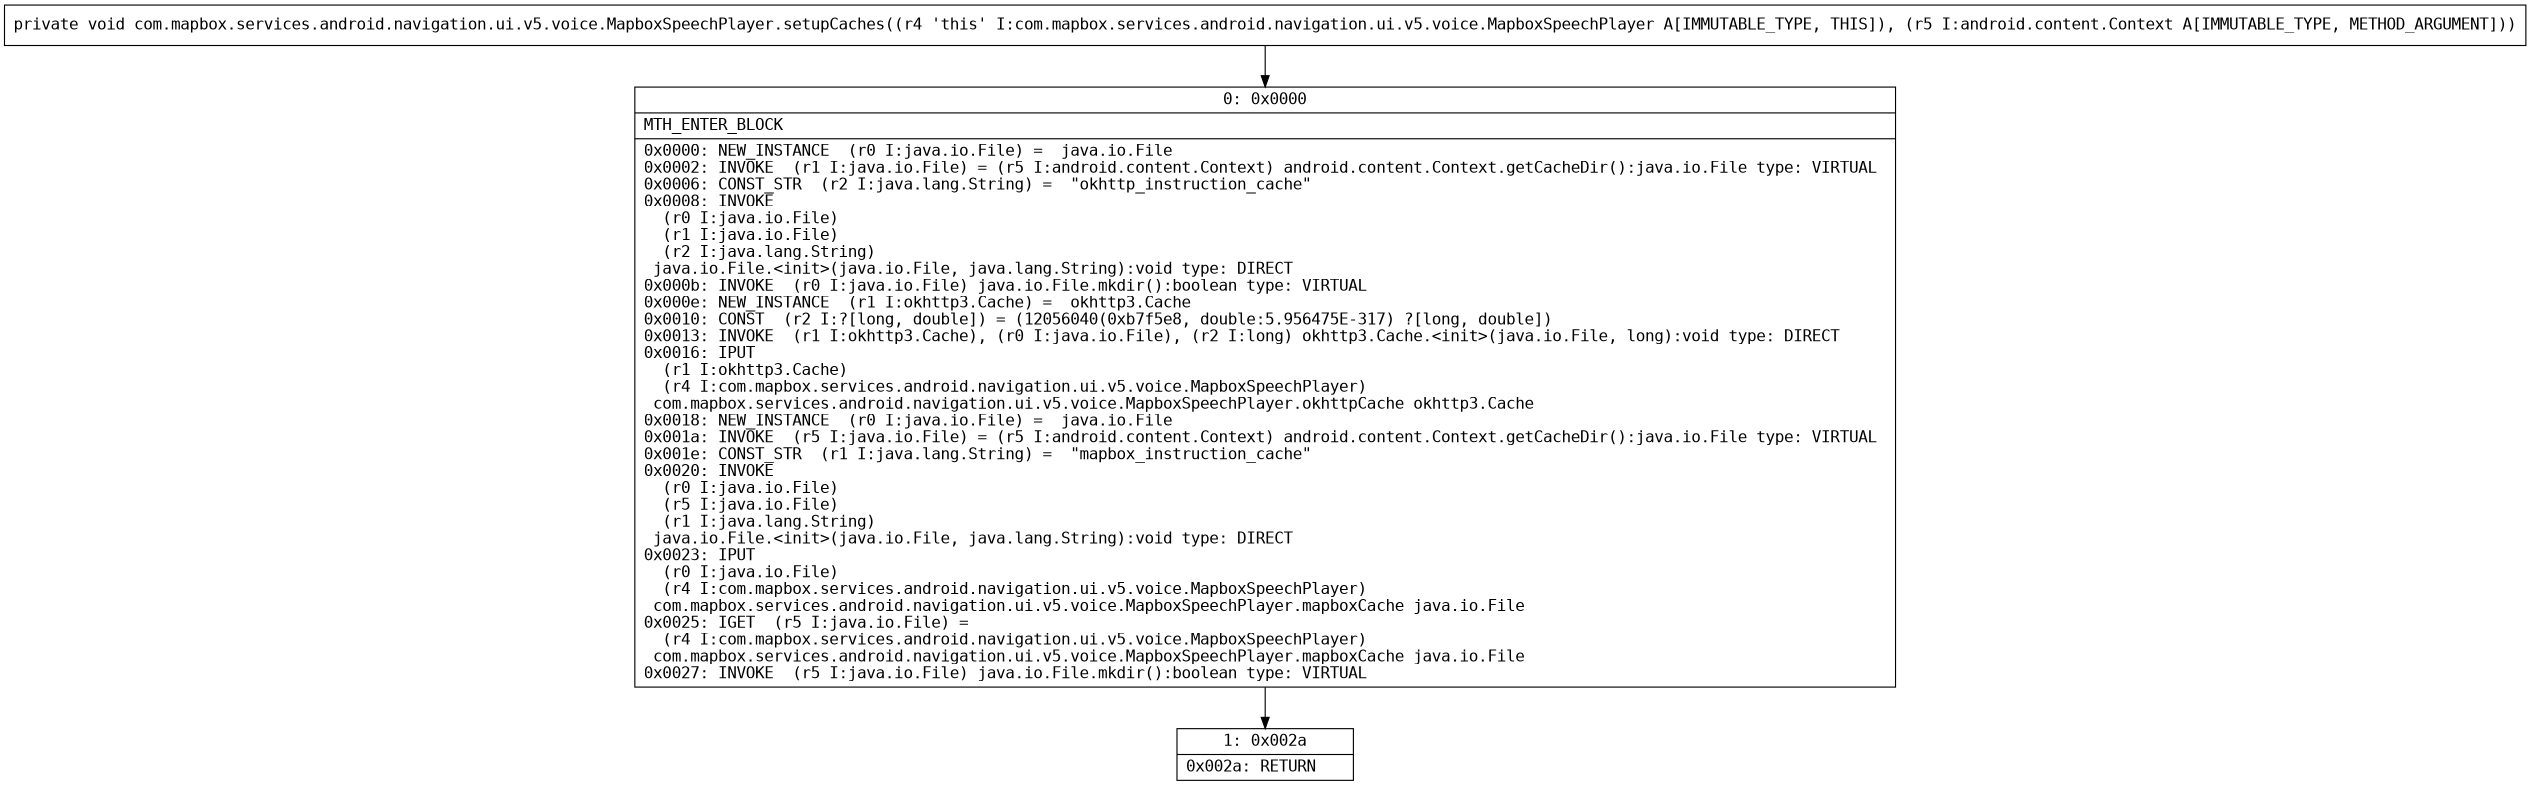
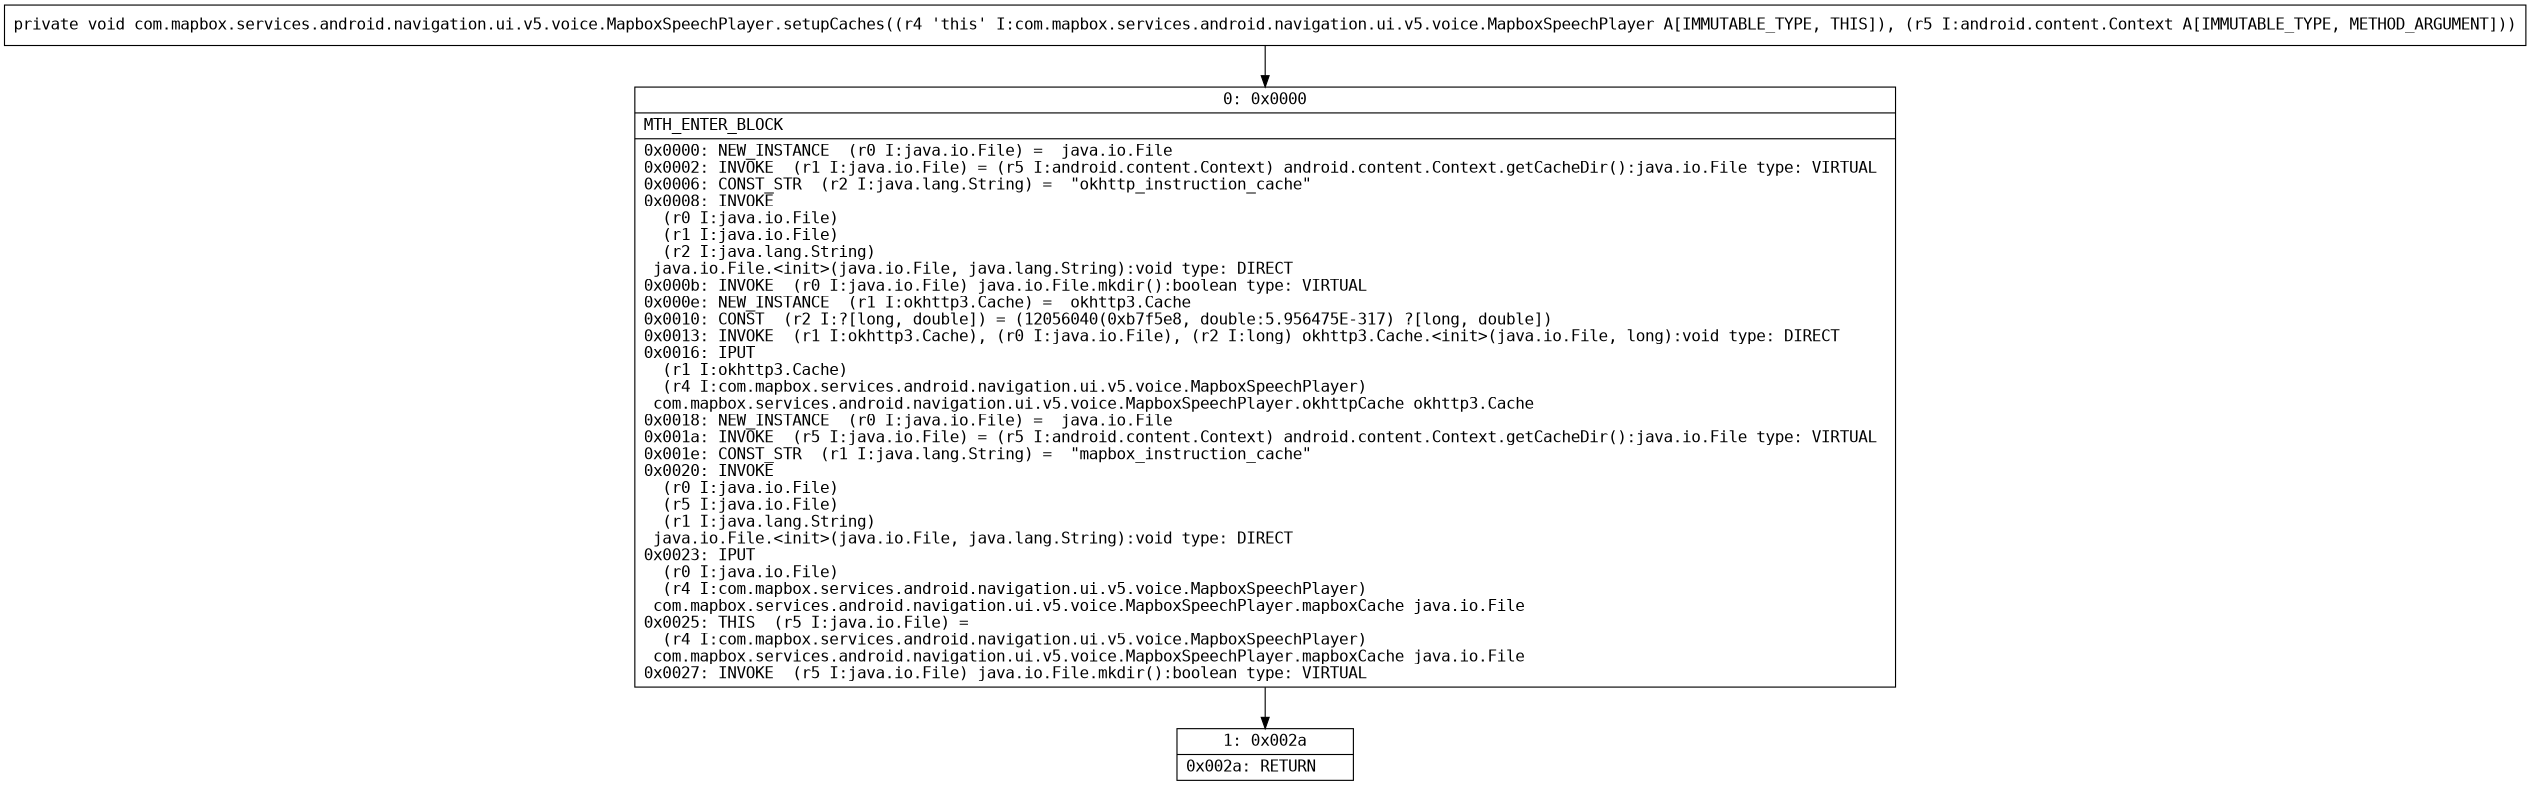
node "0: 0x0000": text "0x0025: IGET  (r5 I:java.io.File) =" -> "0x0025: THIS  (r5 I:java.io.File) ="
